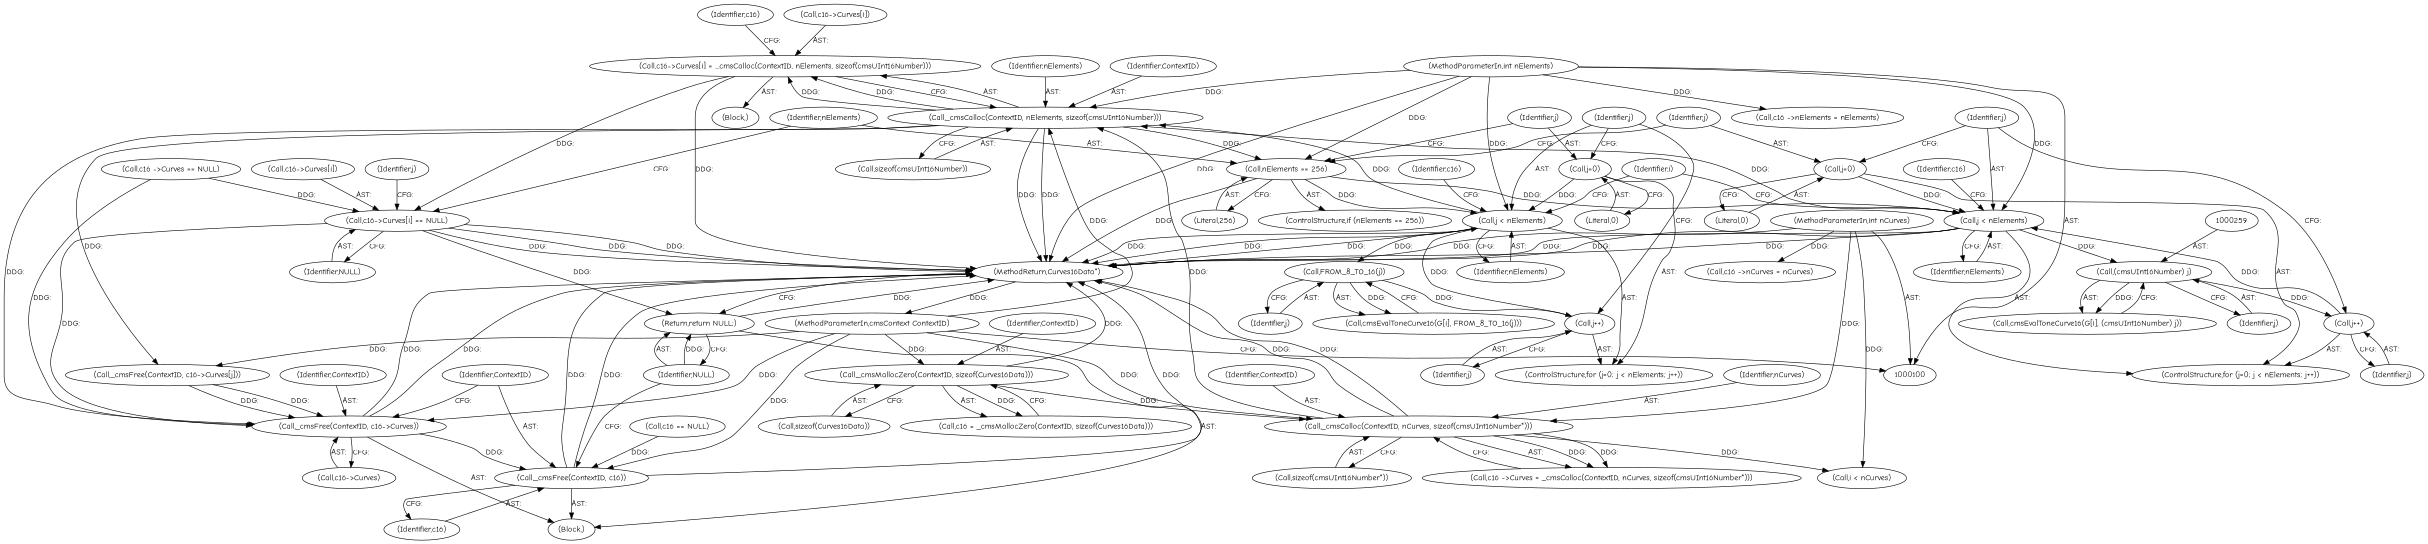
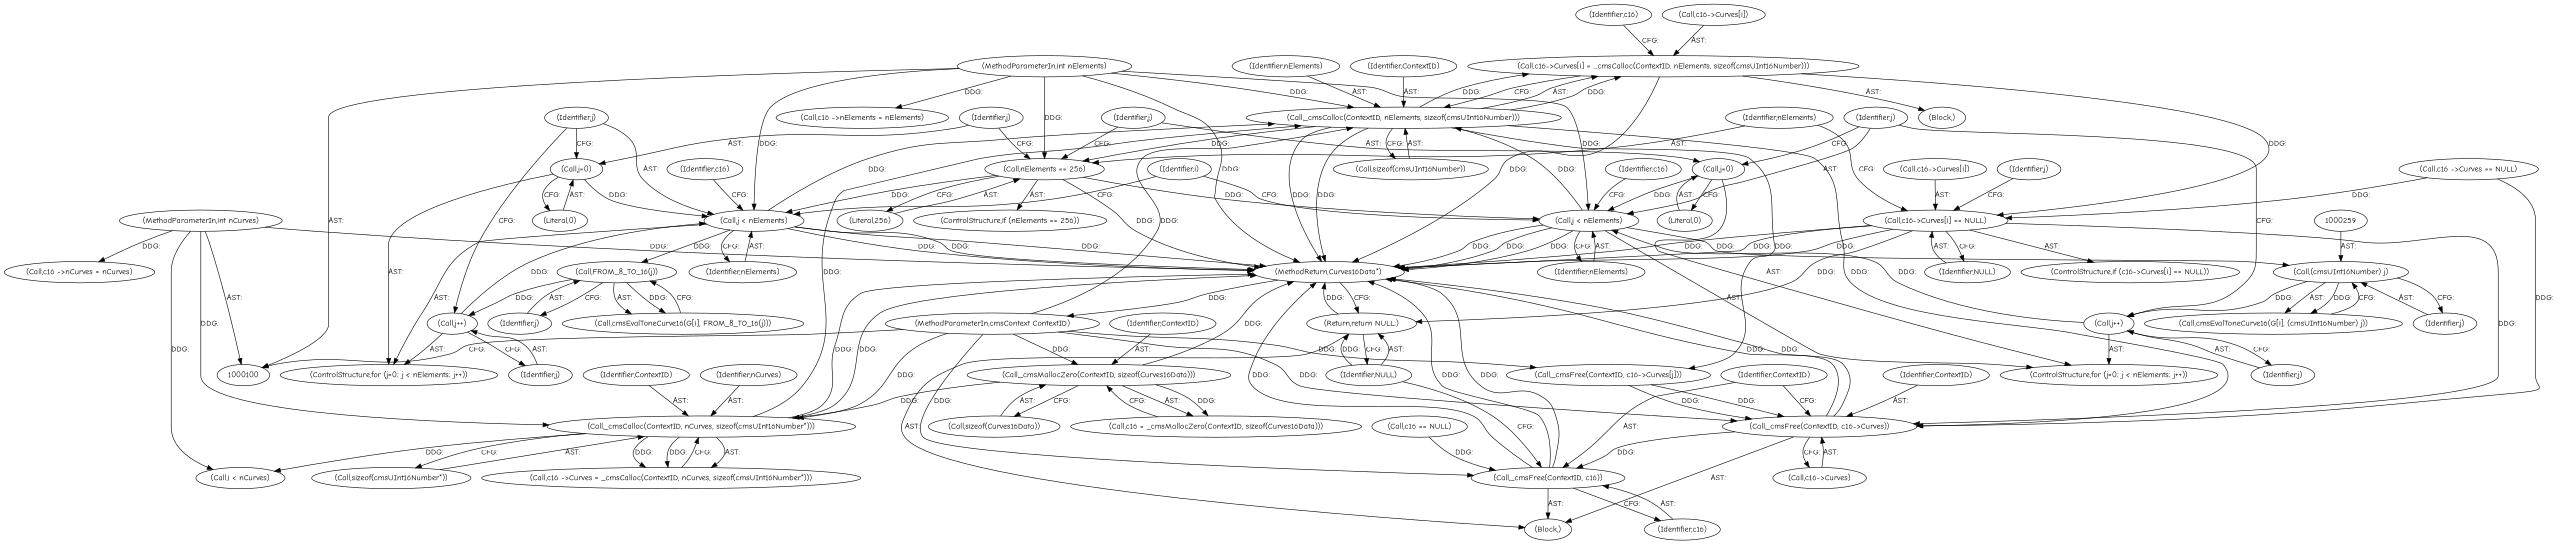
node "(ControlStructure,if (c16->Curves[i] == NULL))": added
